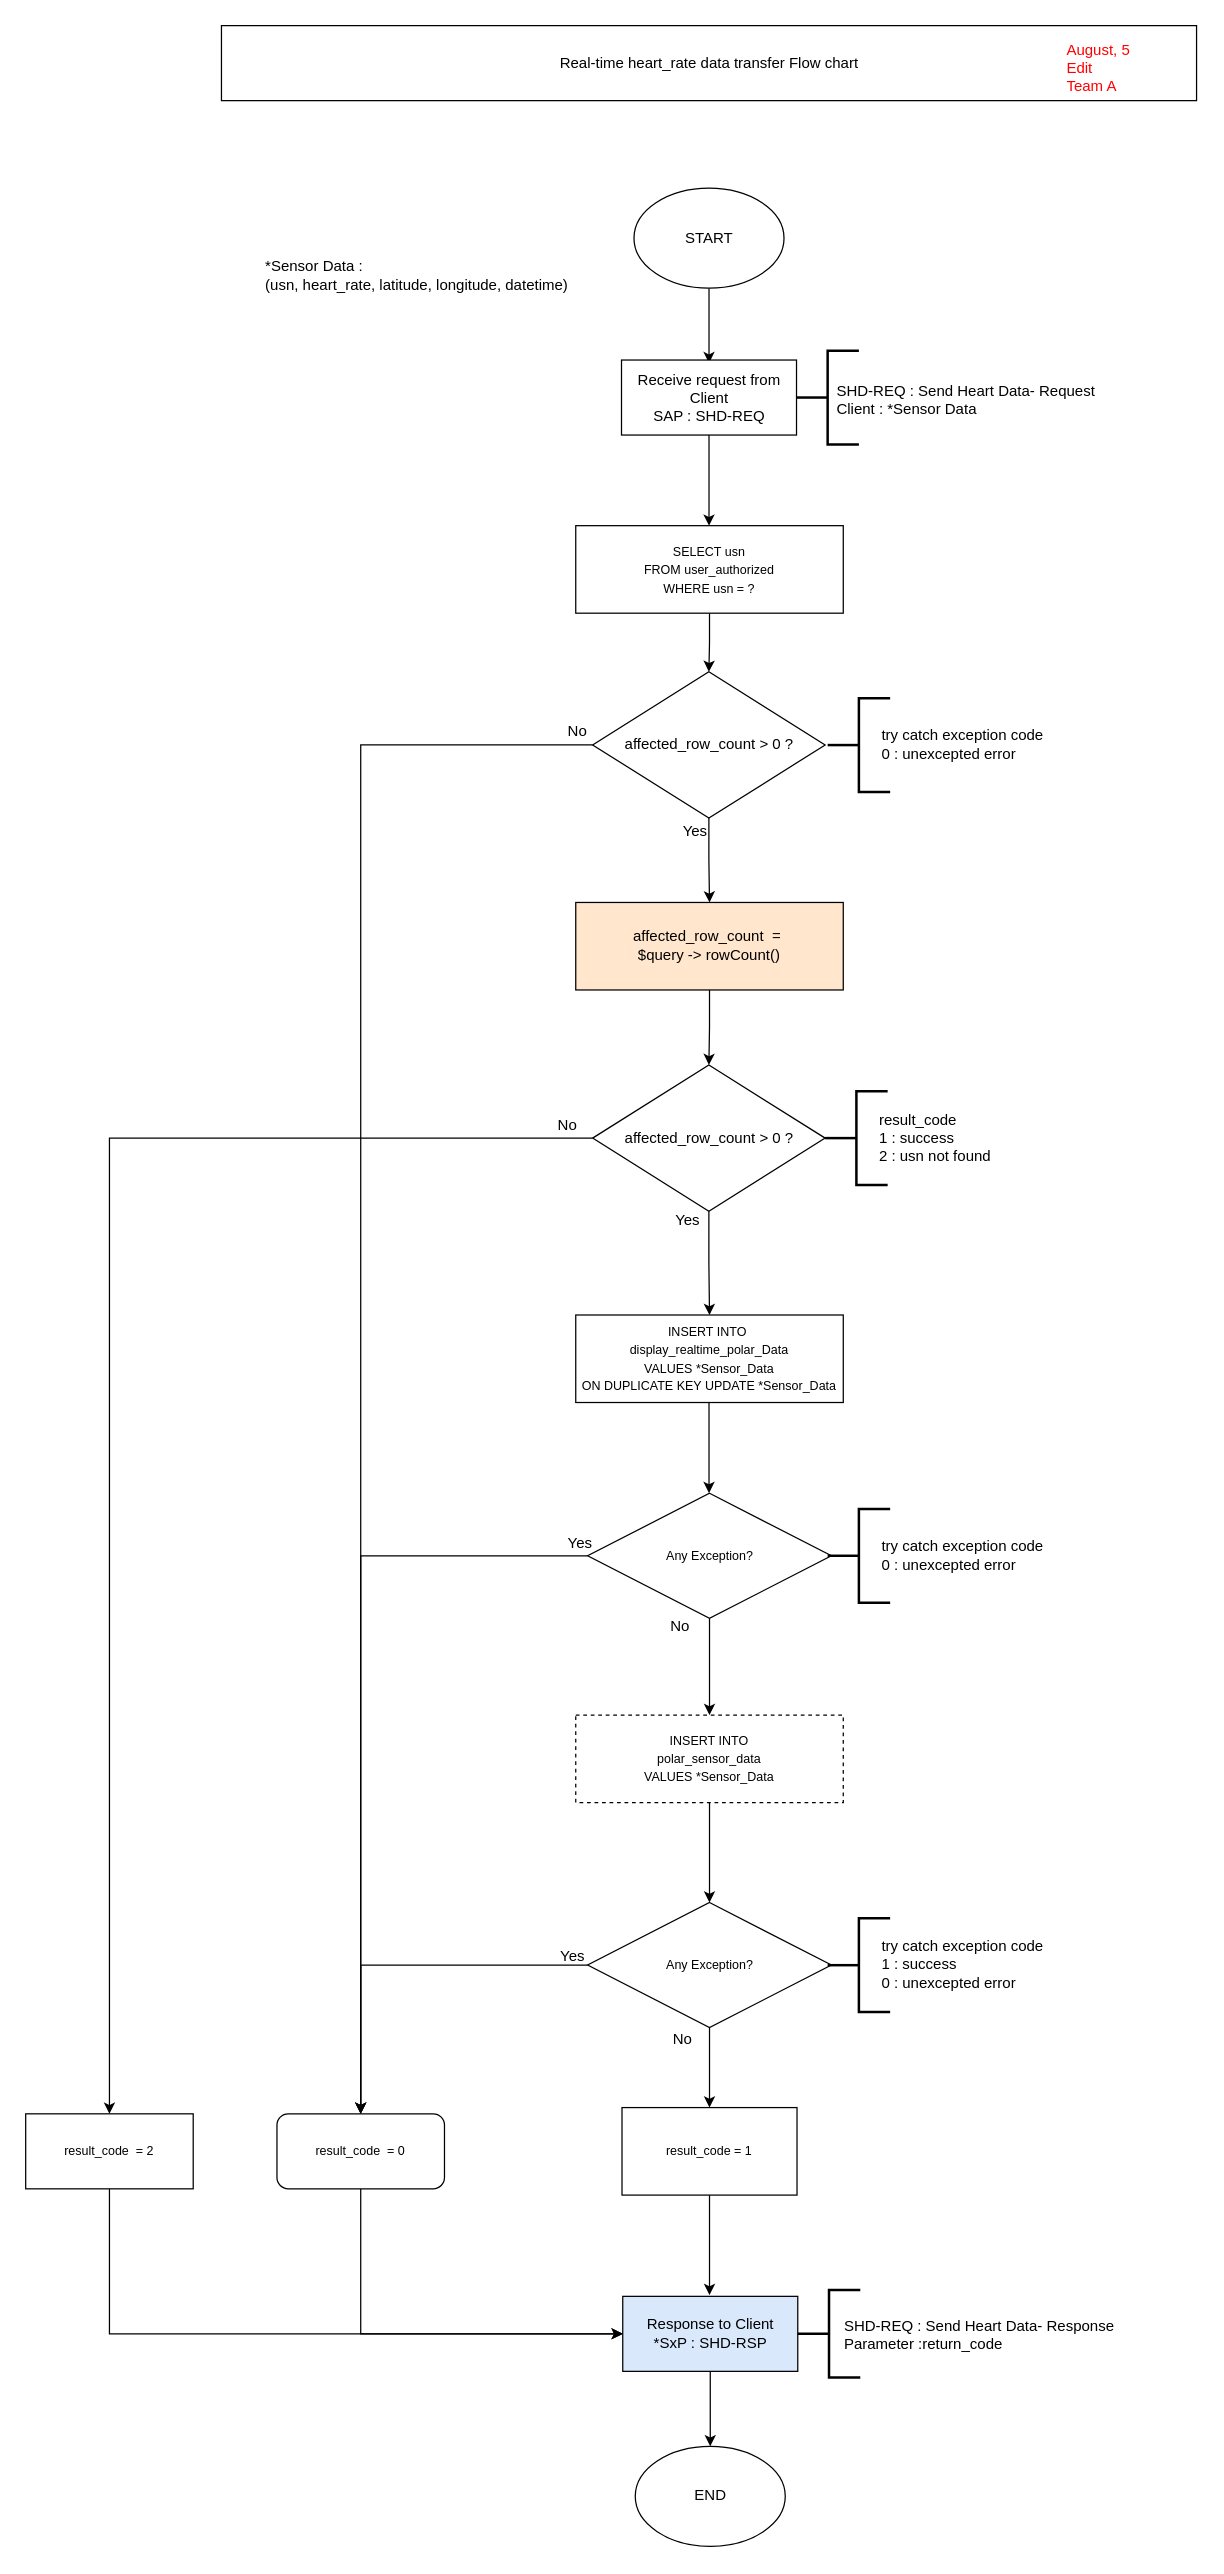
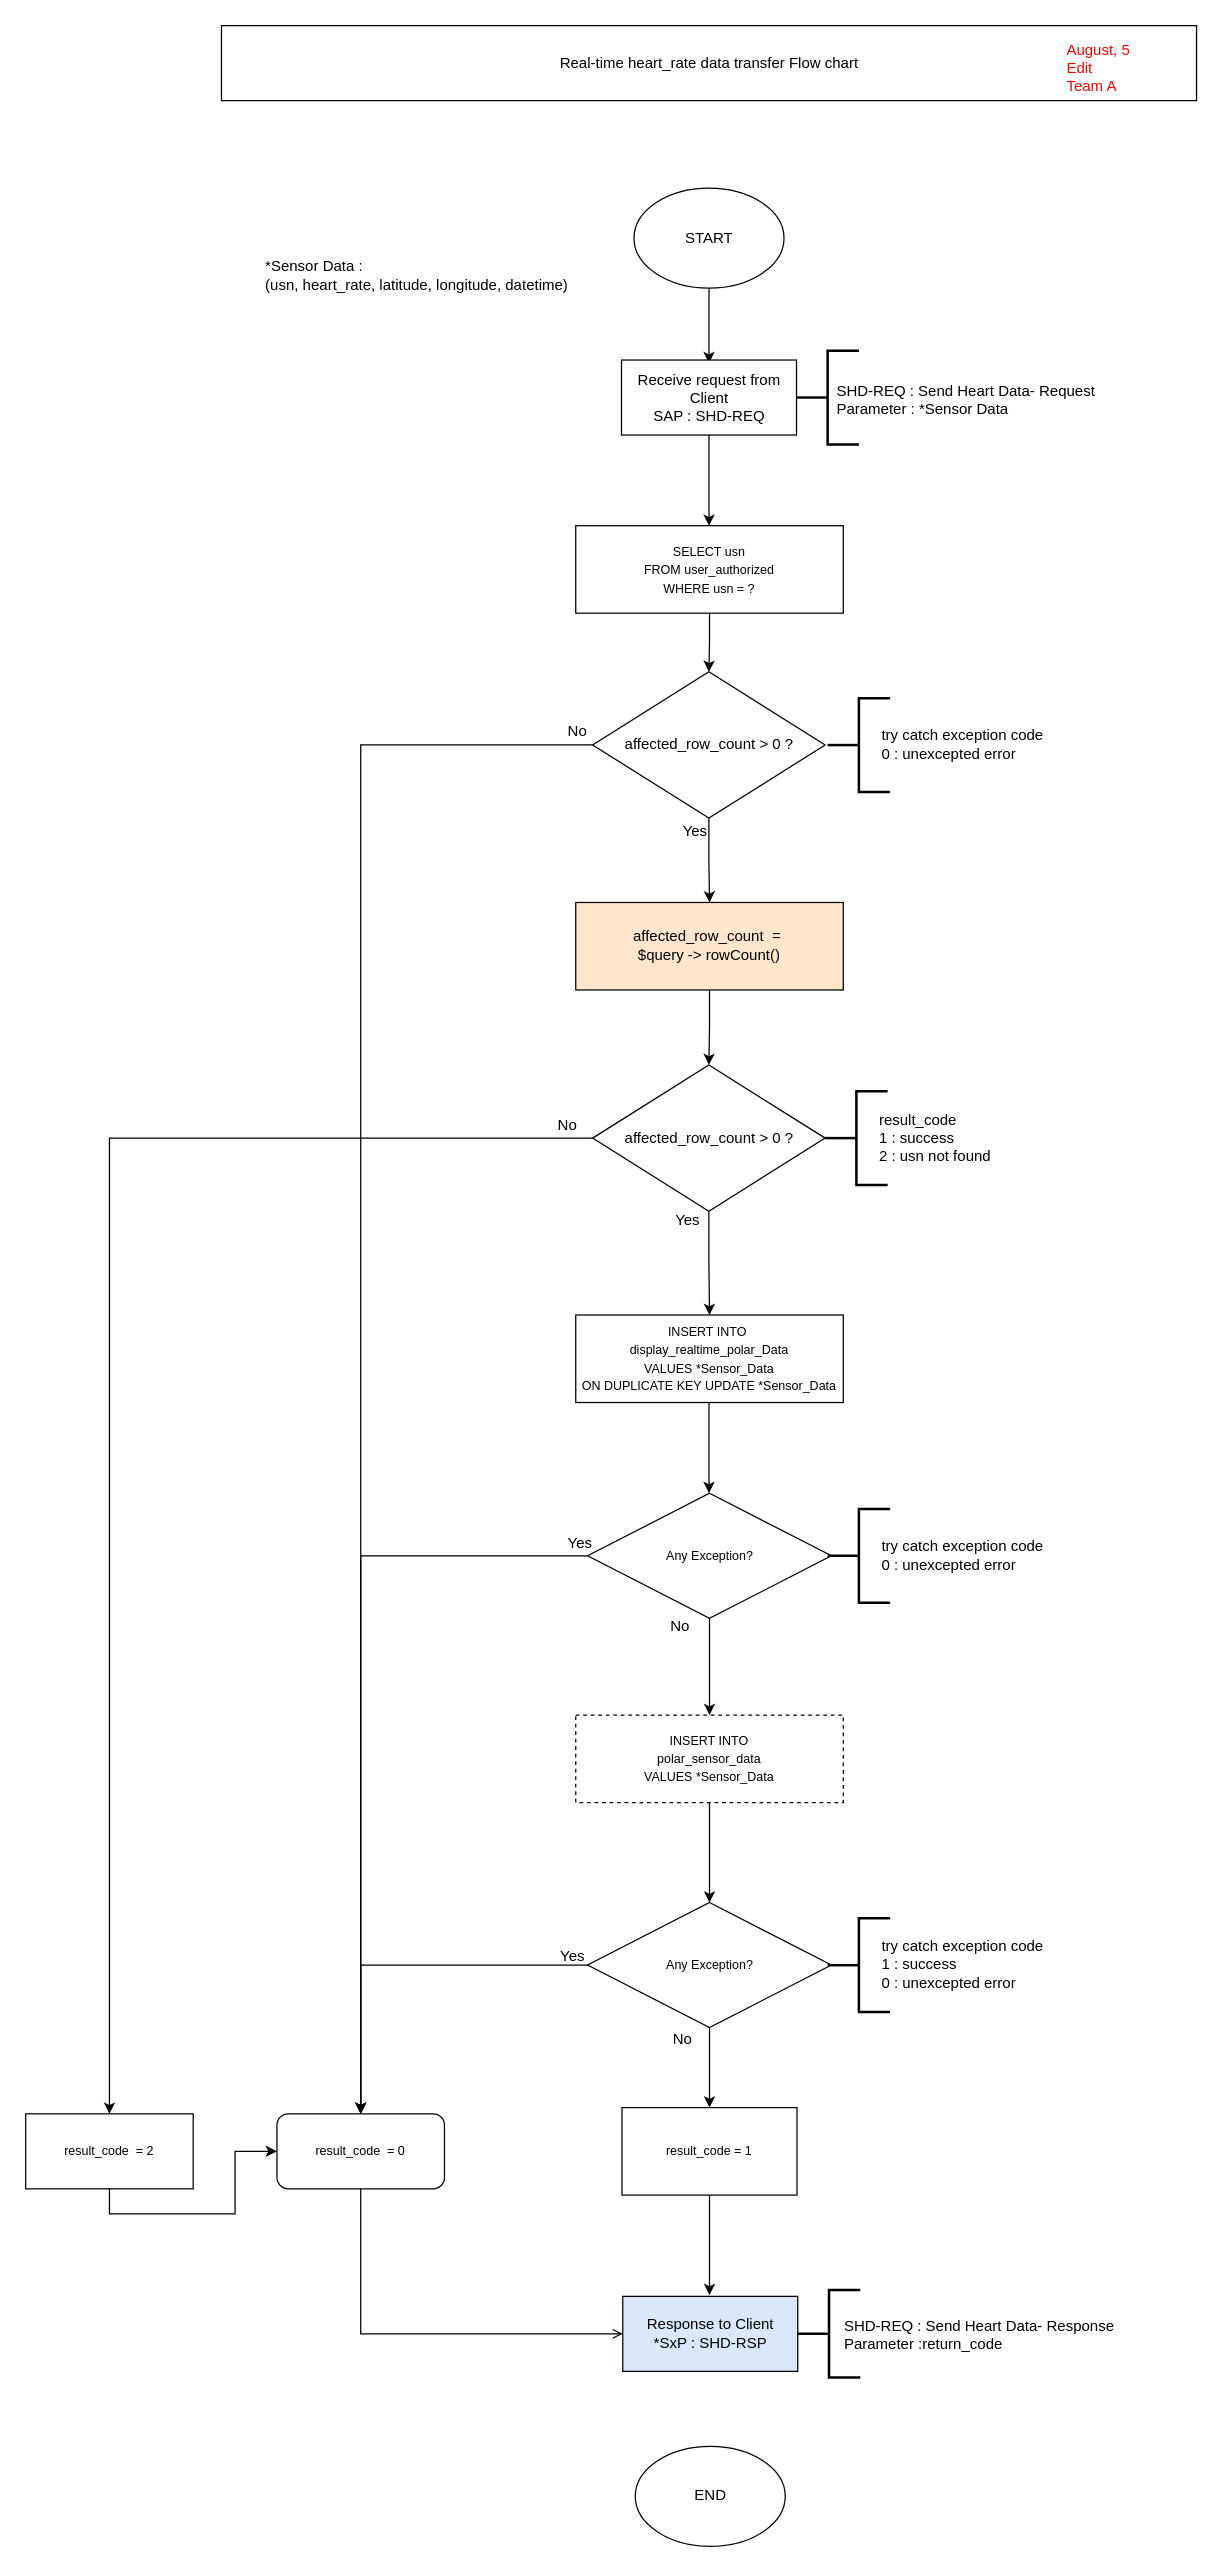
node "SHD-REQ : Send Heart Data- Request Client : *Sensor Data": label "SHD-REQ : Send Heart Data- Request Client : *Sensor Data" -> "SHD-REQ : Send Heart Data- Request Parameter : *Sensor Data"
edge "result_code = 2" -> "Response to Client *SxP : SHD-RSP": now "result_code = 2" -> "result_code = 0"
edge "result_code = 0" -> "Response to Client *SxP : SHD-RSP": arrowhead classic -> open
edge "Response to Client *SxP : SHD-RSP" -> "END": removed
